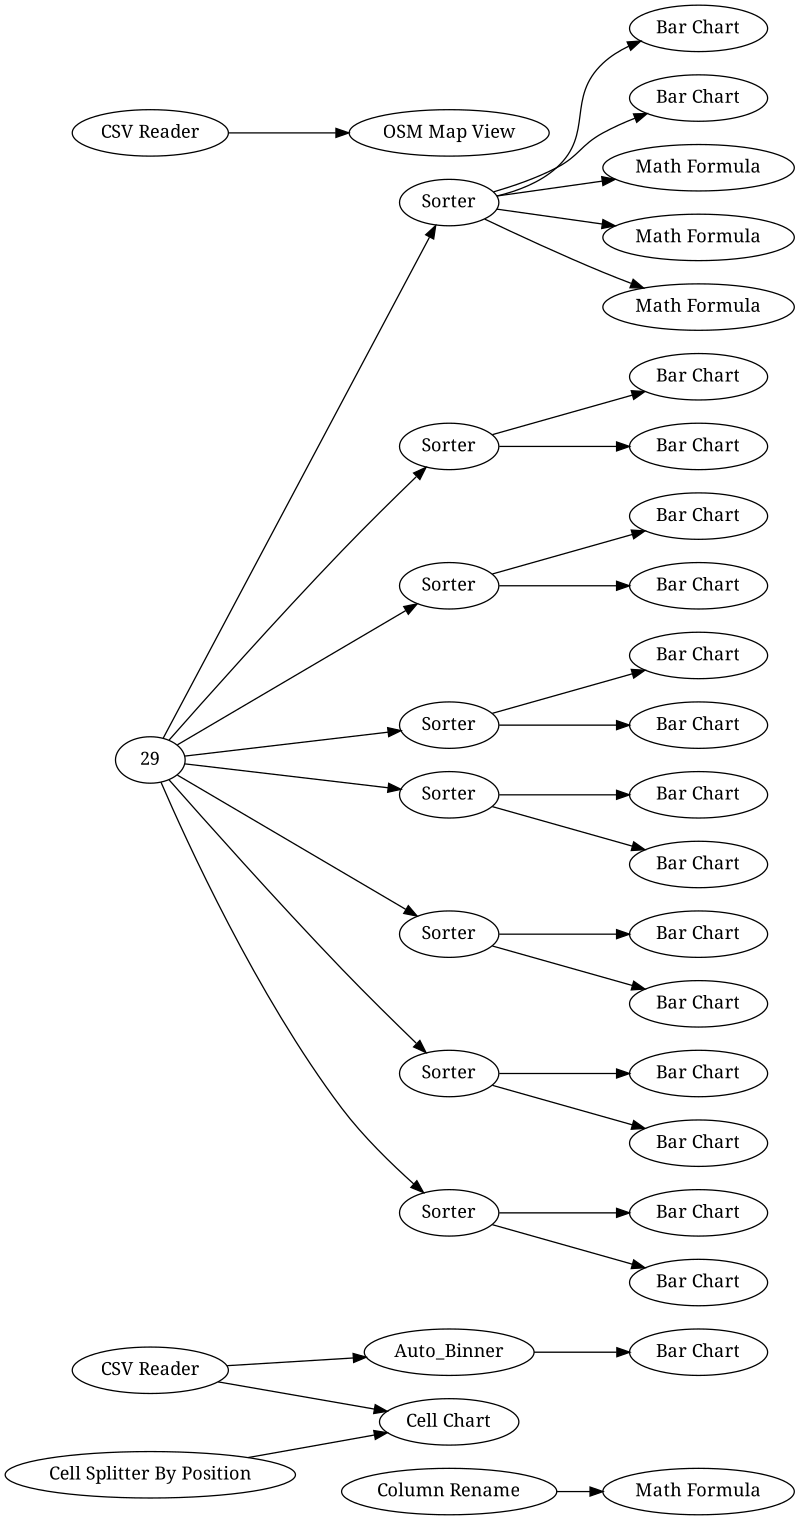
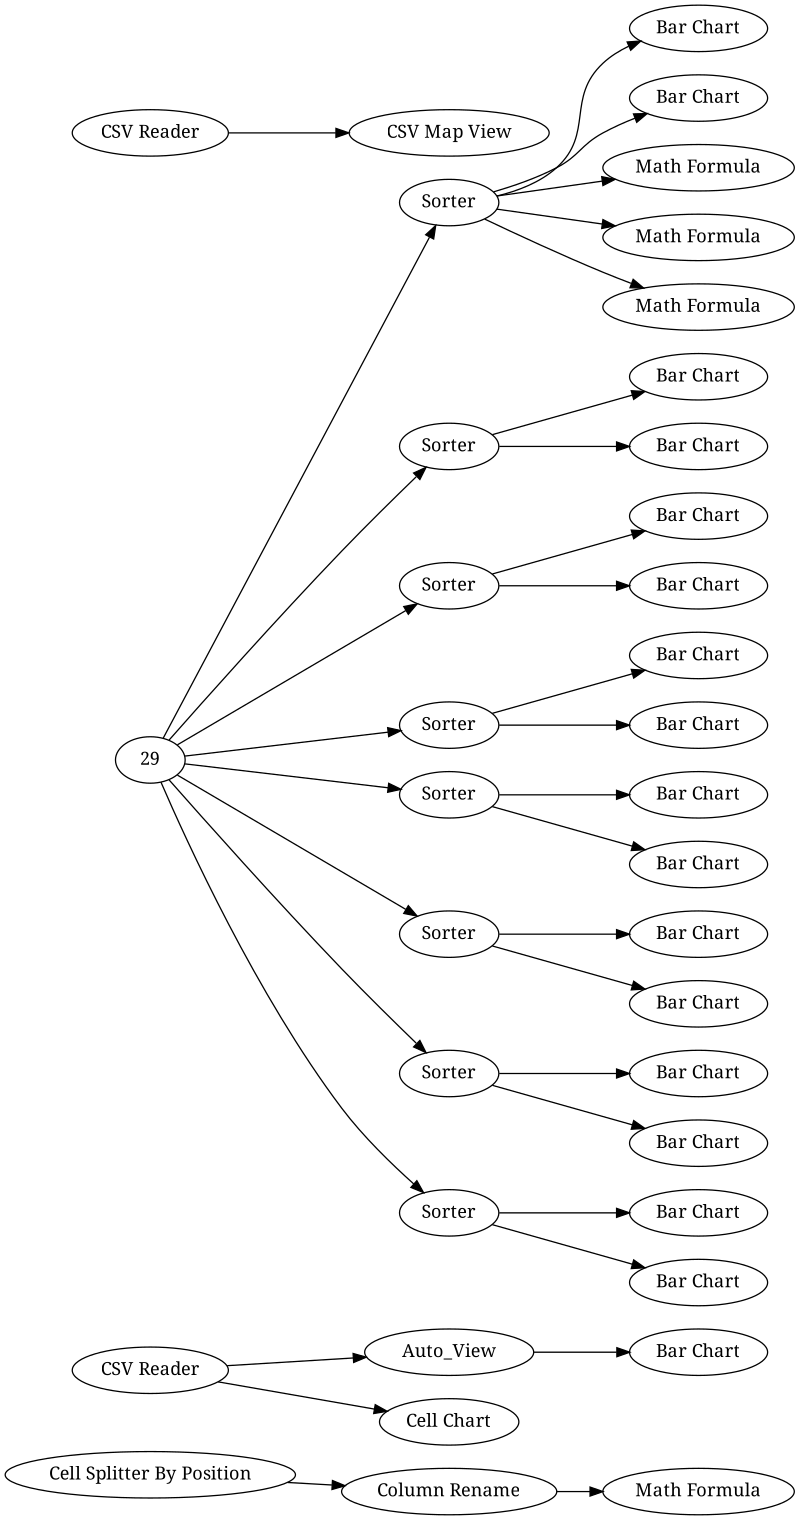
node "OSM Map View": label "OSM Map View" -> "CSV Map View"
node "Auto_Binner": label "Auto_Binner" -> "Auto_View"
edge "Cell Splitter By Position" -> "Cell Chart": now "Cell Splitter By Position" -> "Column Rename"
